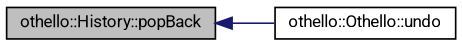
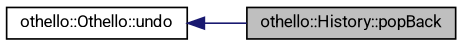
edge "othello::Othello::undo" -> "othello::History::popBack": reversed
